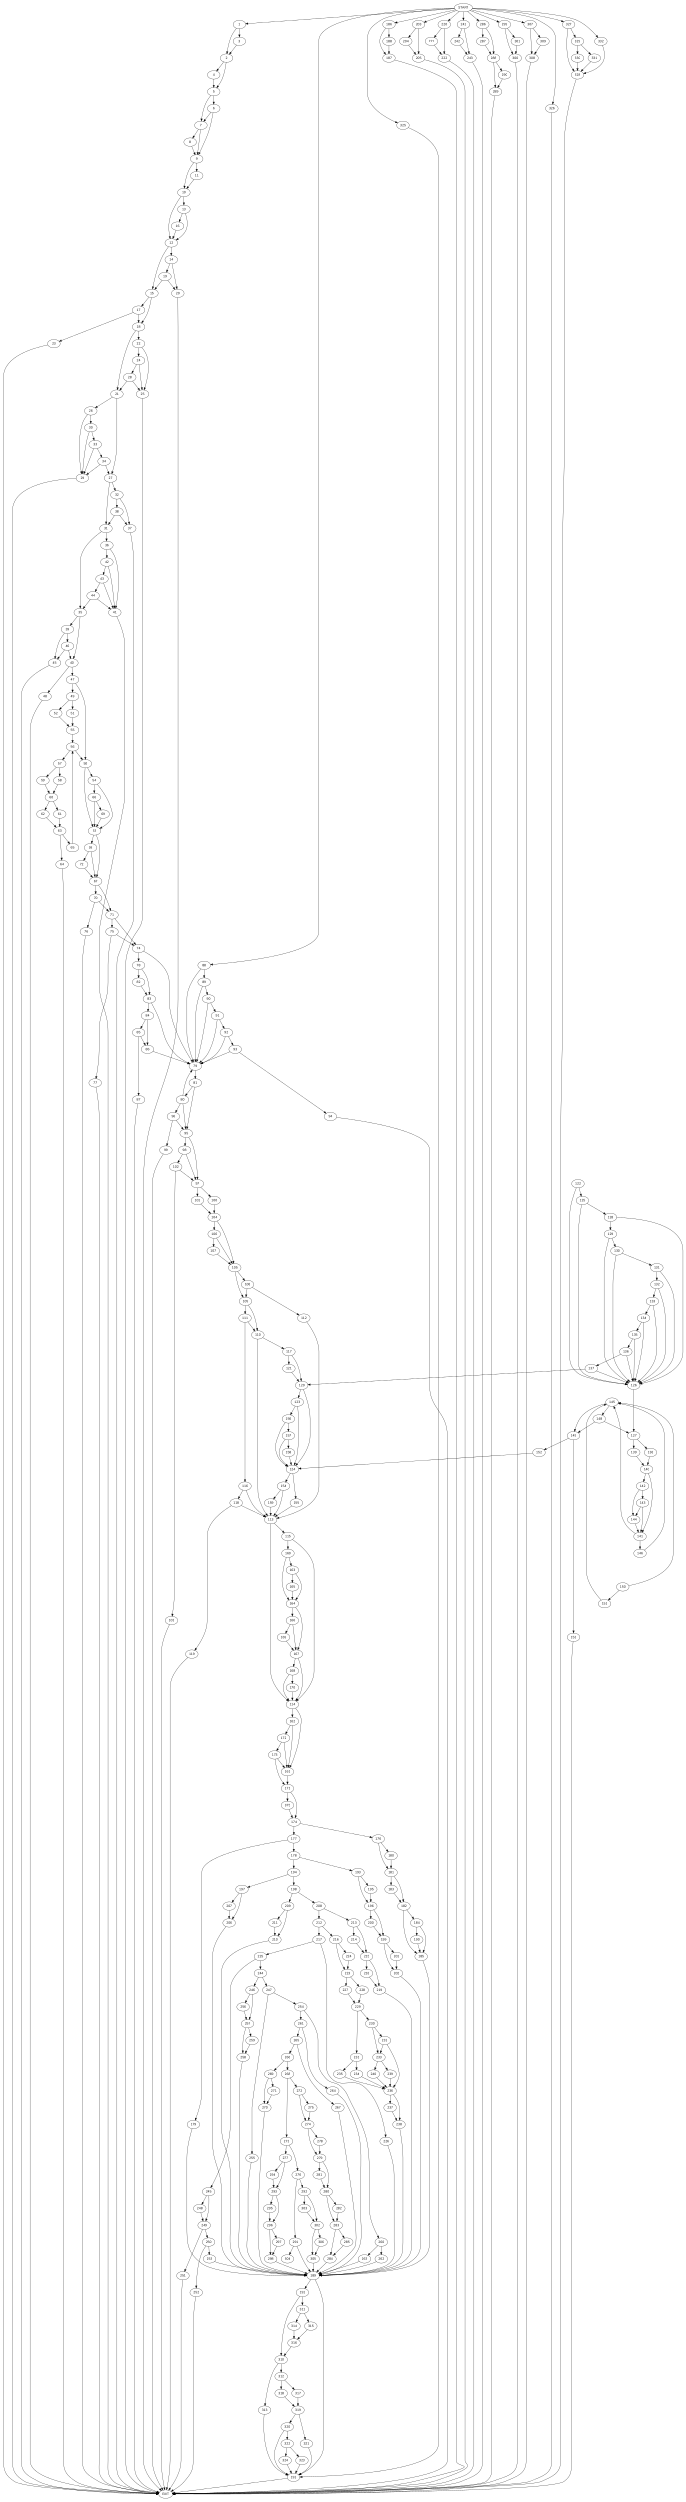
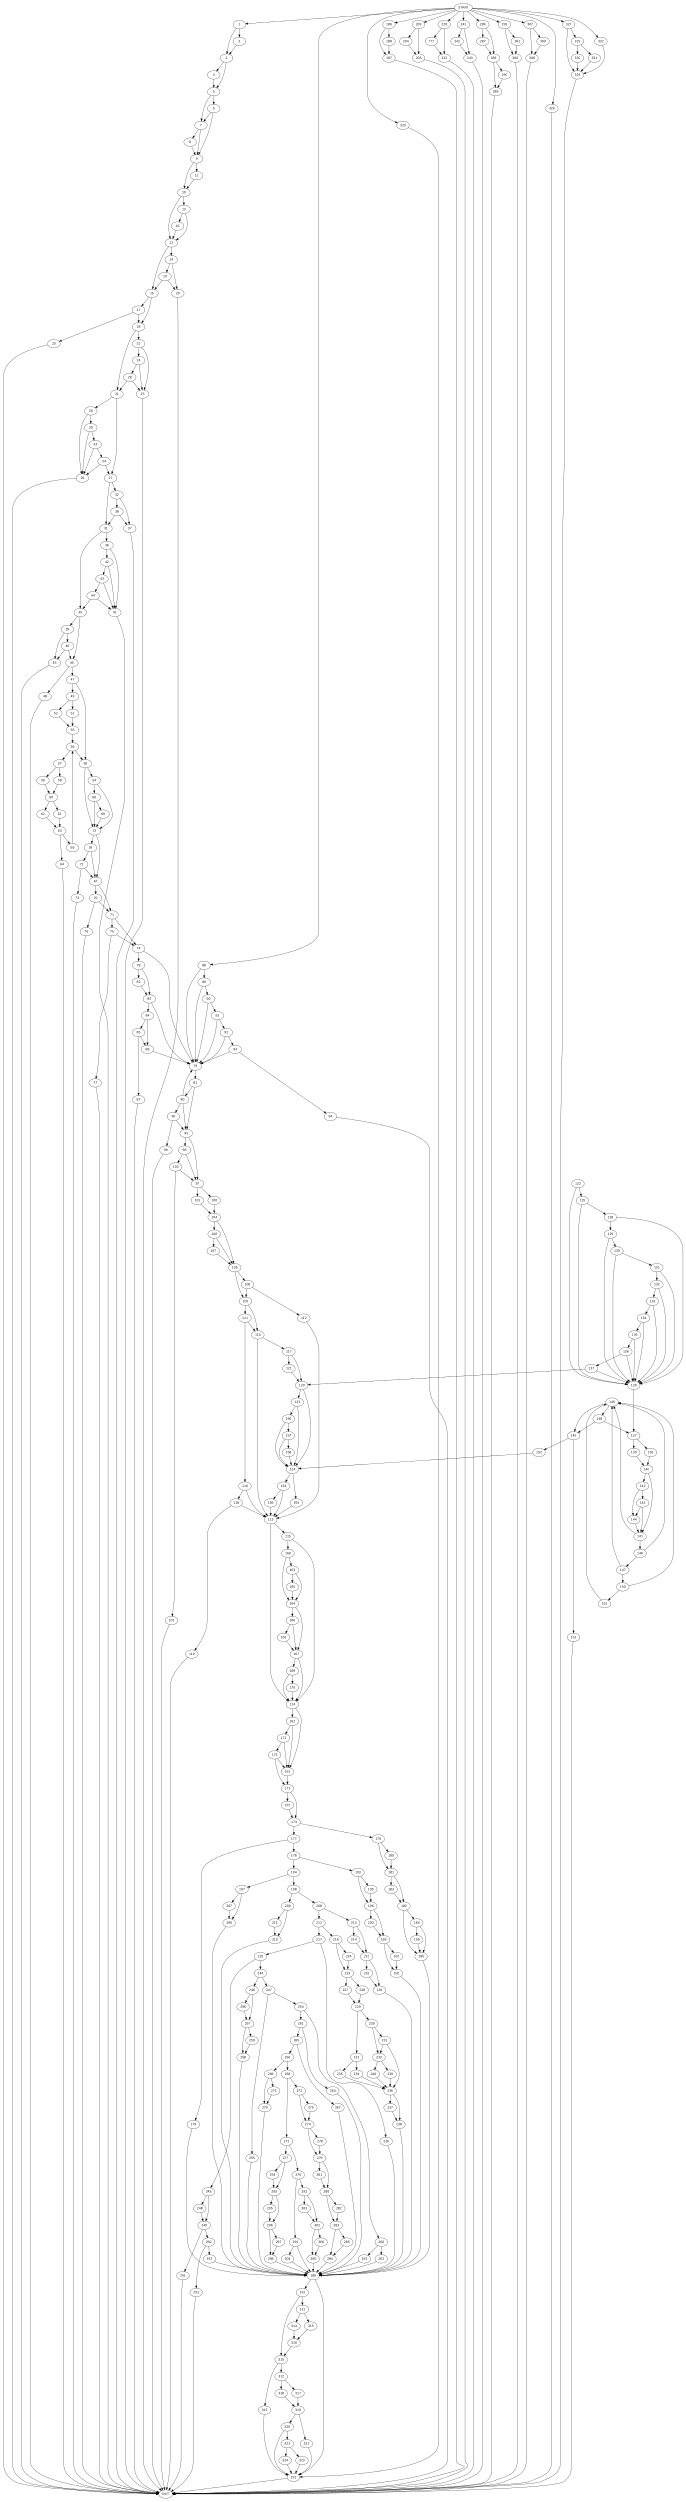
node "73": added
node "147": added
edge "304" -> "189": added
